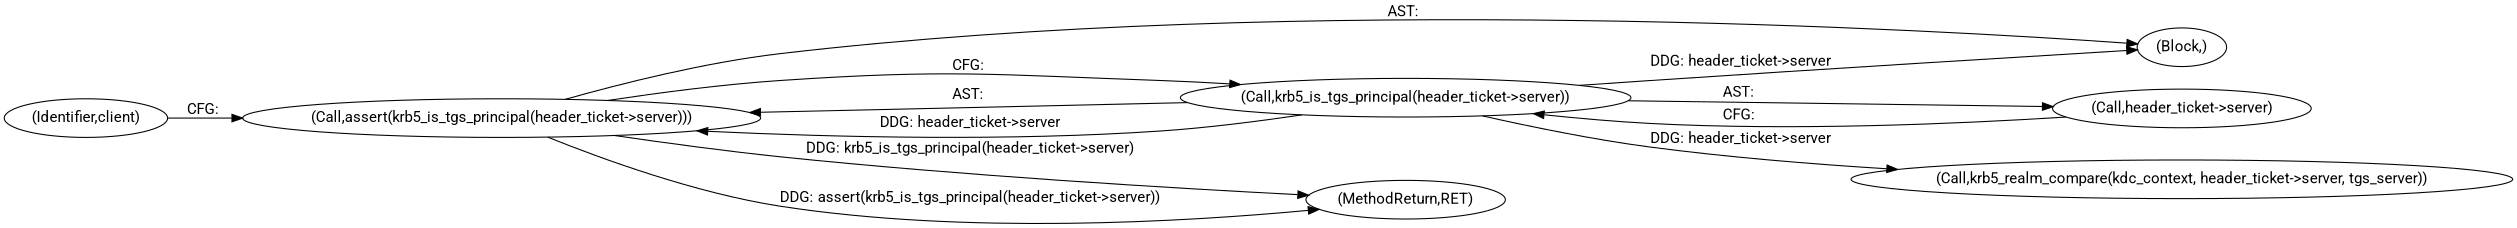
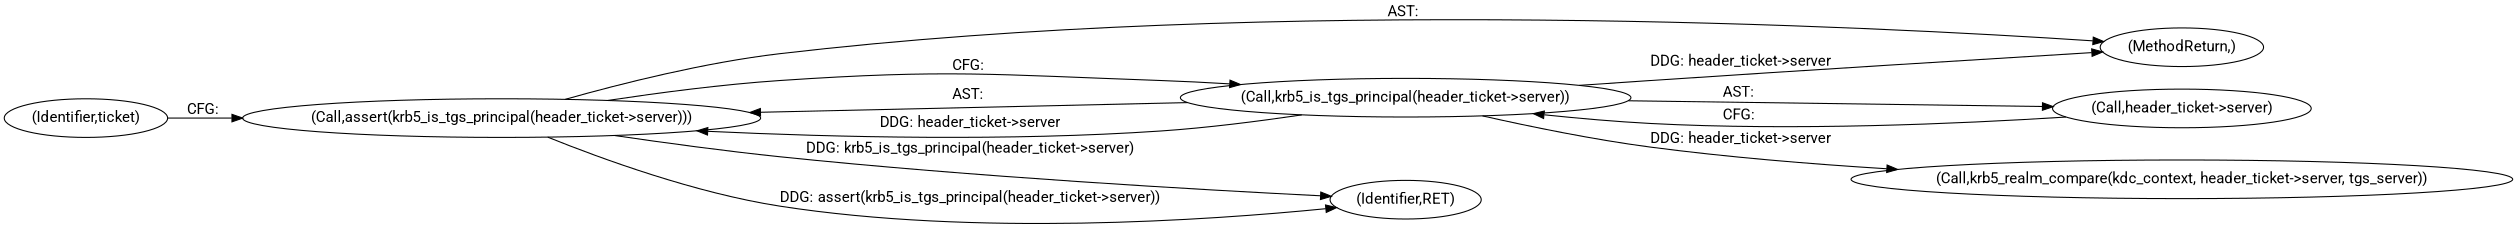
node "(Block,)": label "(Block,)" -> "(MethodReturn,)"
node "(Identifier,client)": label "(Identifier,client)" -> "(Identifier,ticket)"
node "(MethodReturn,RET)": label "(MethodReturn,RET)" -> "(Identifier,RET)"
